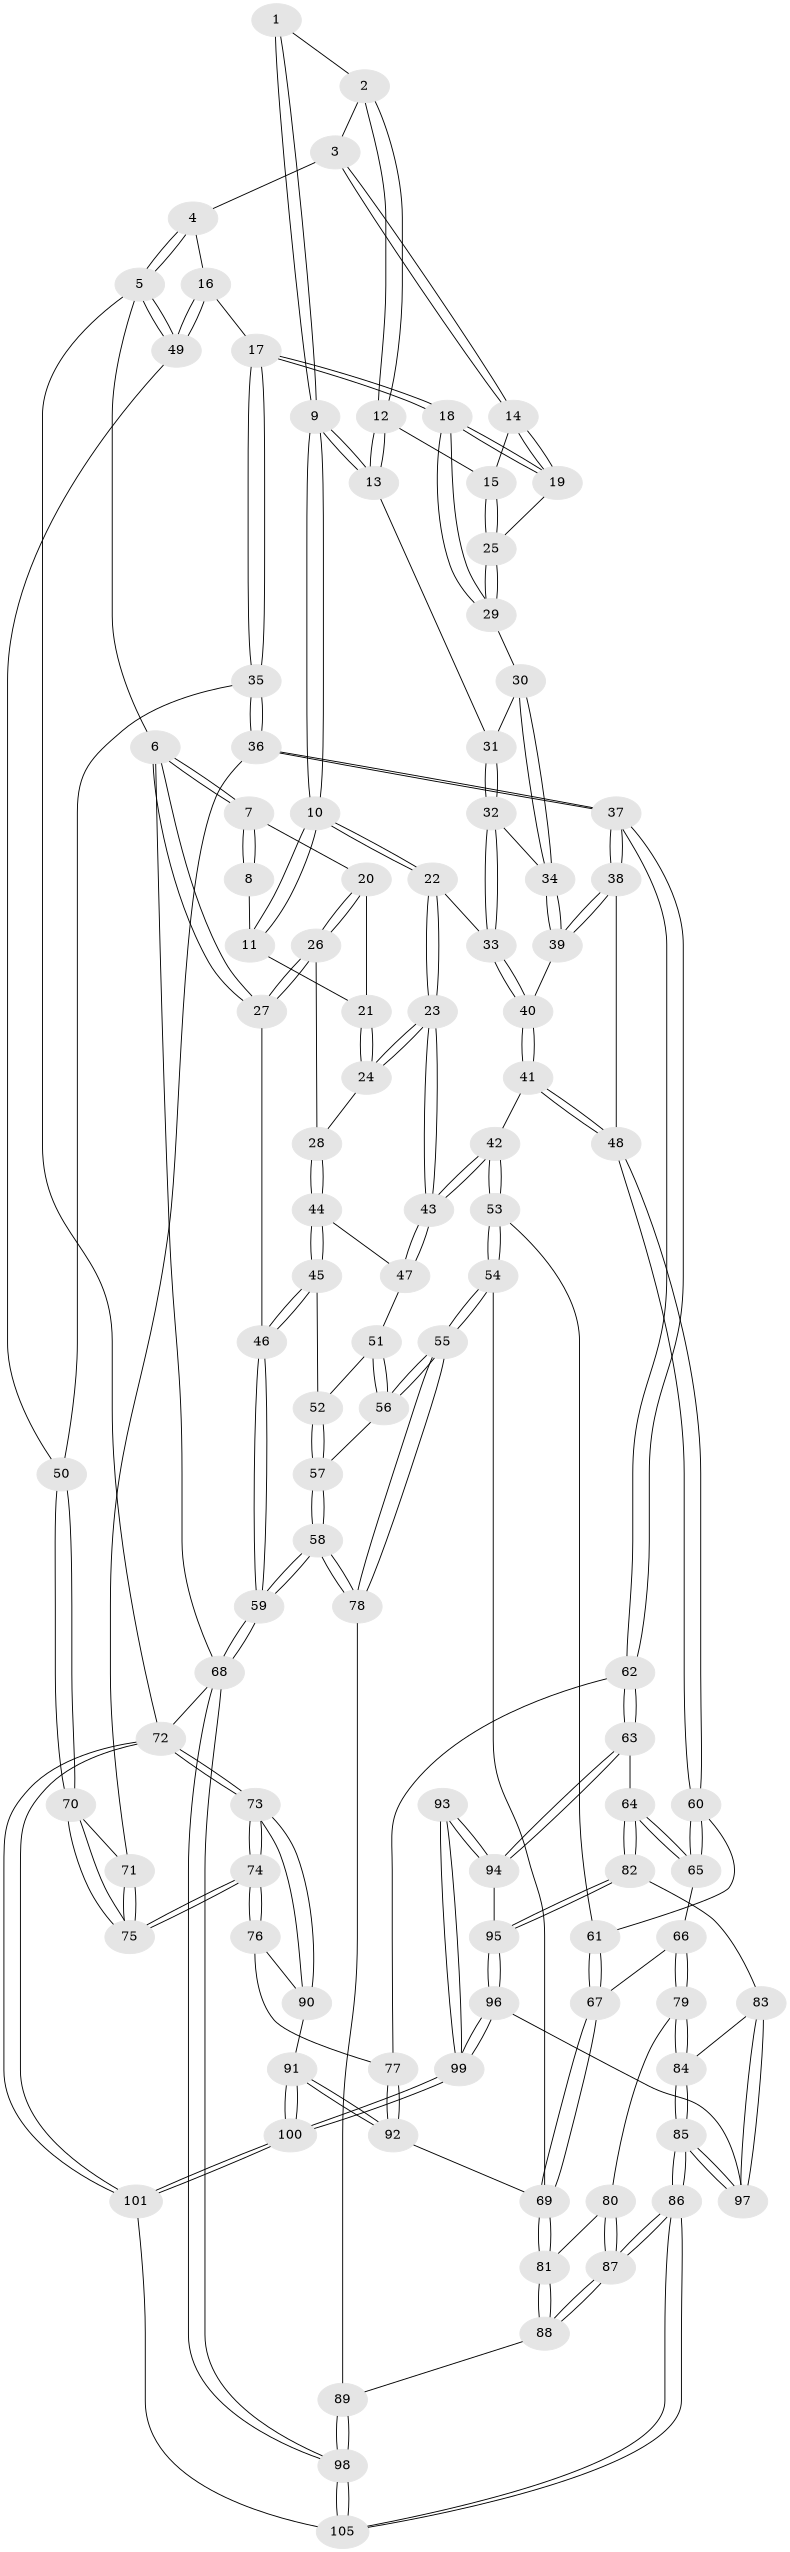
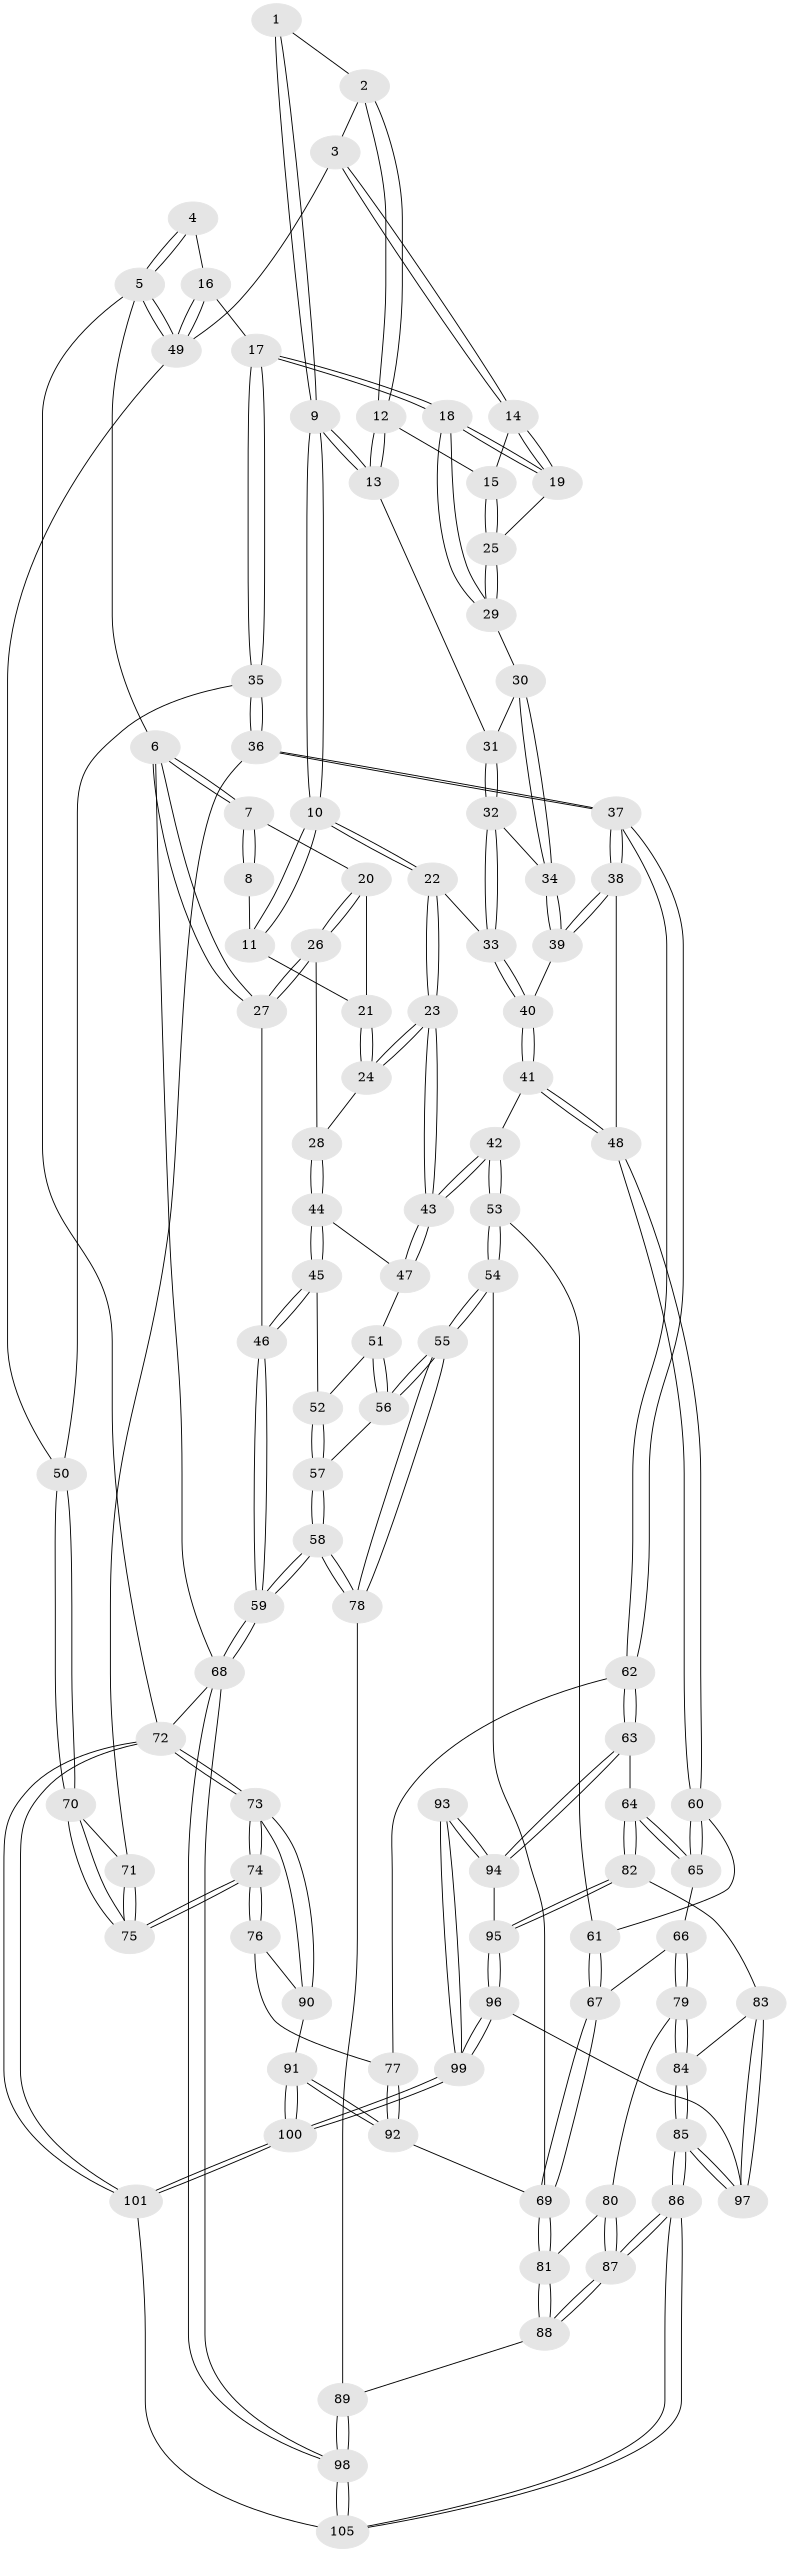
edge "3" -- "4": now "3" -- "49"
